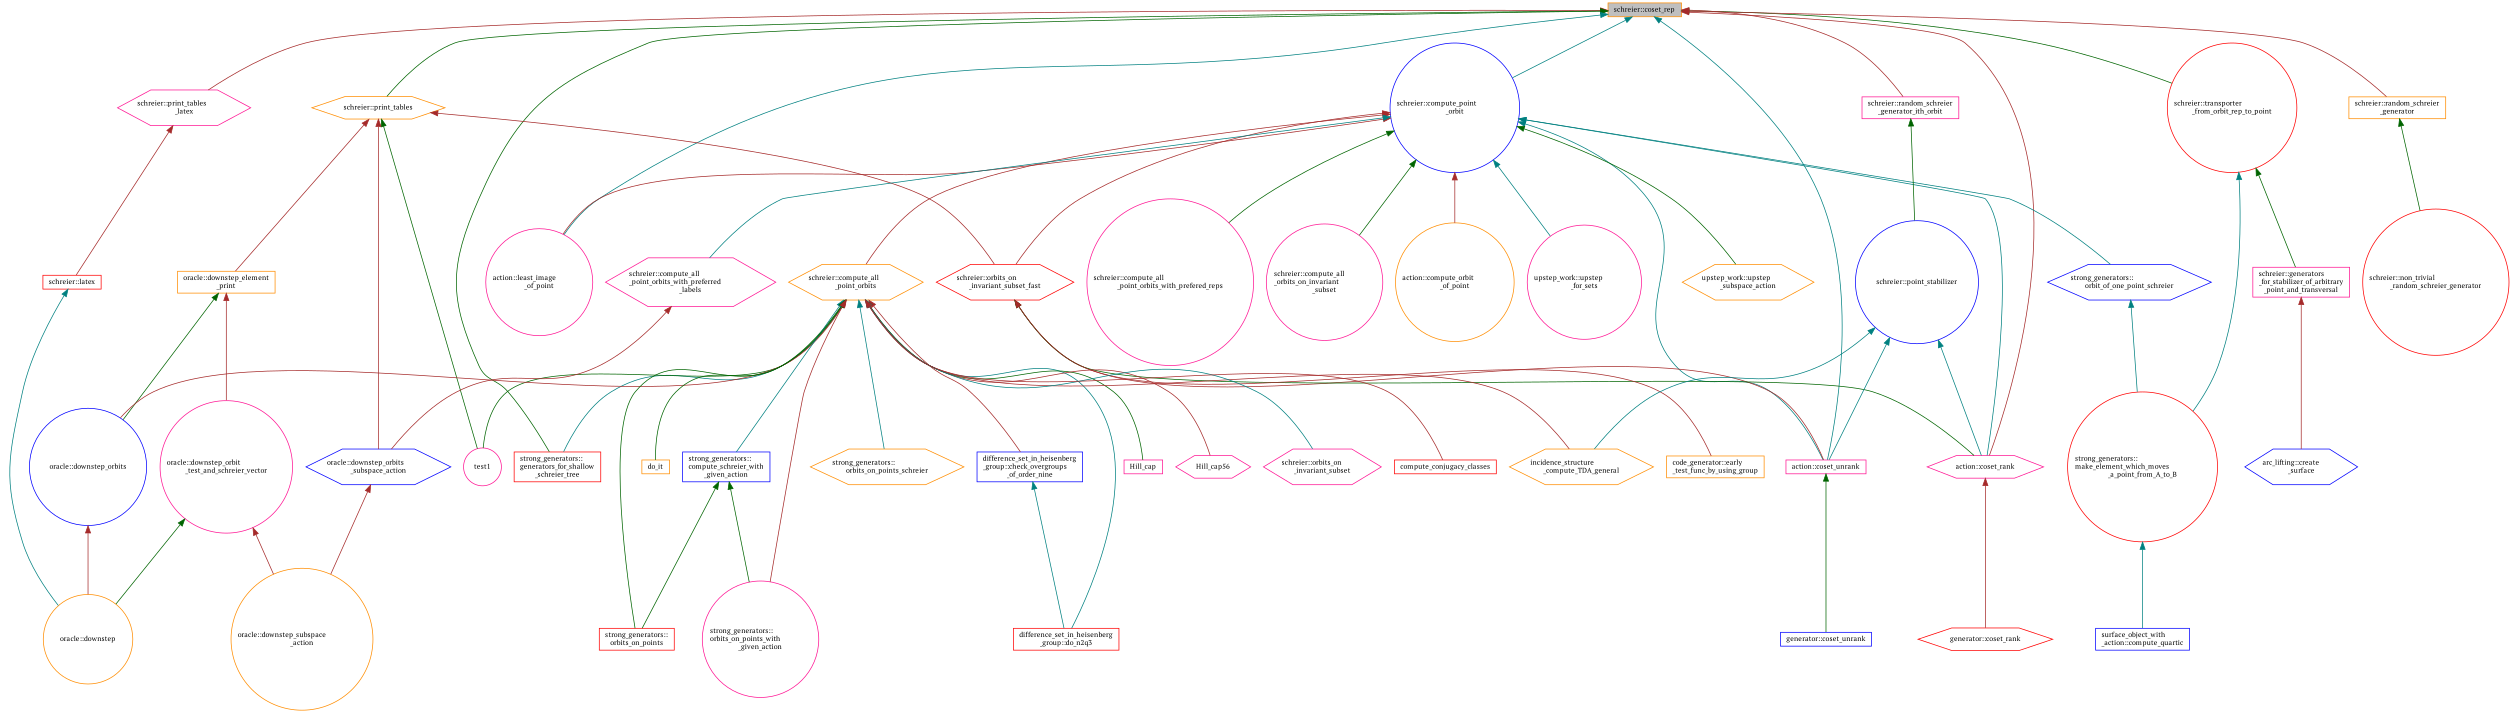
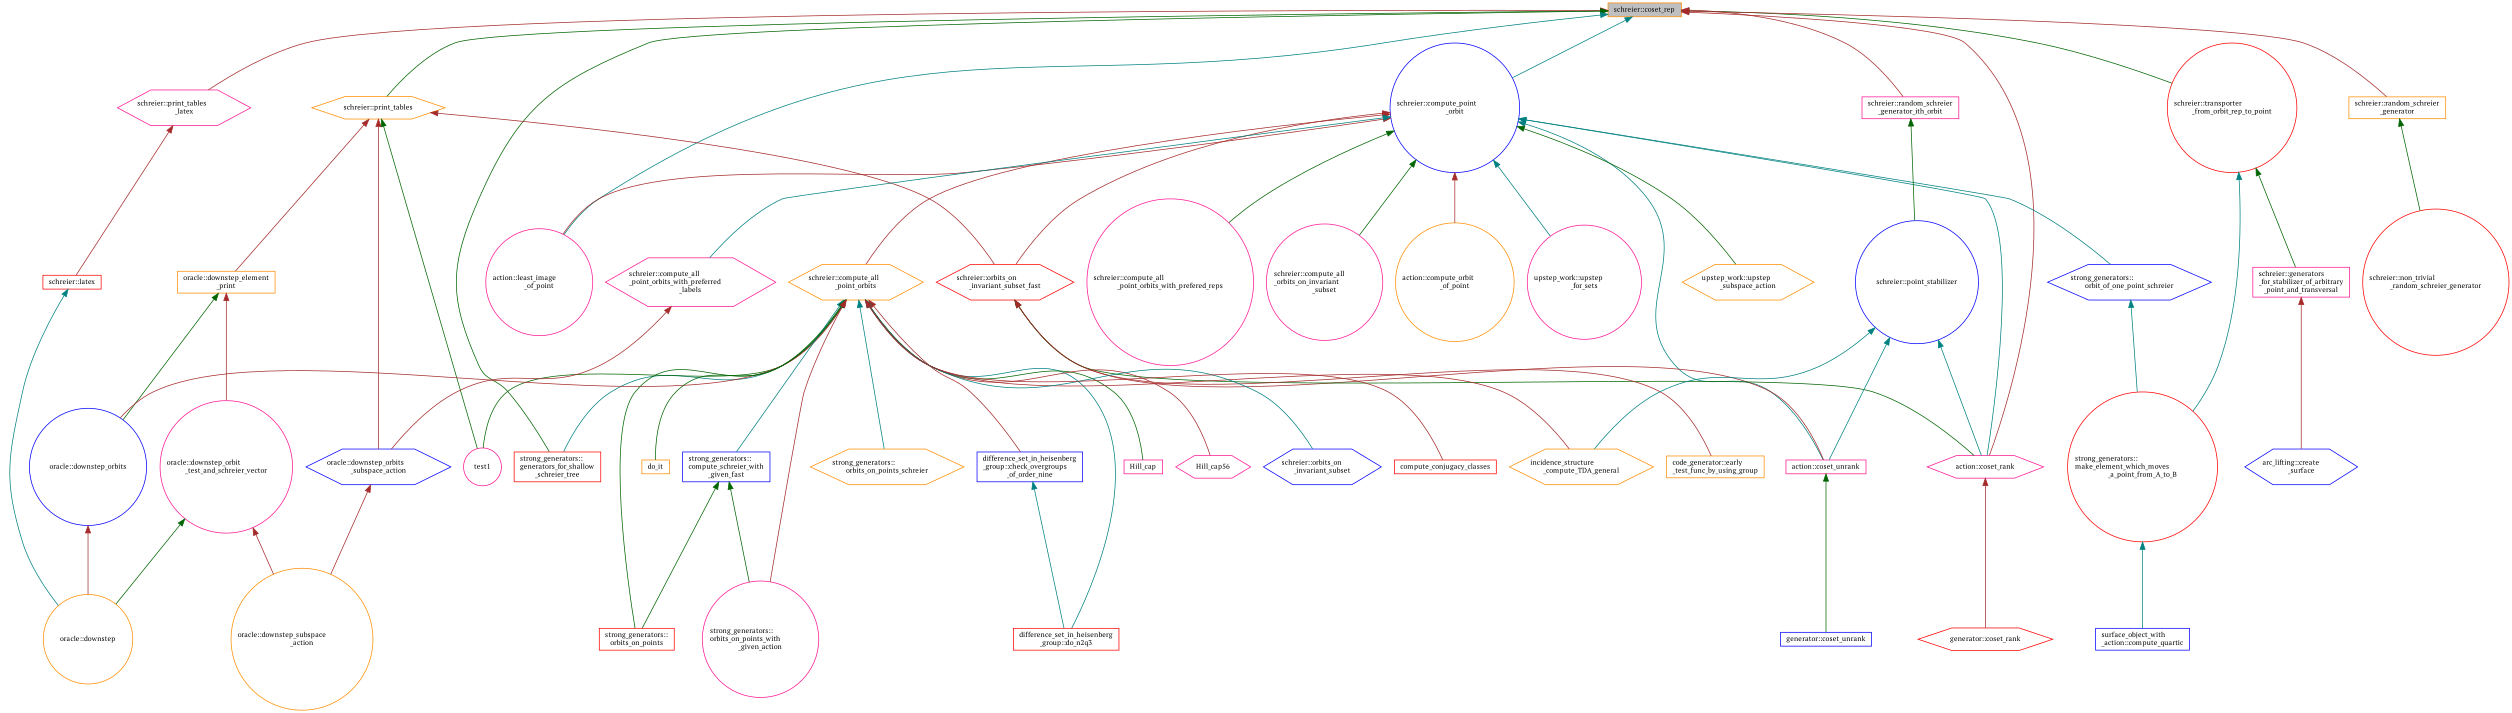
edge "action::coset_unrank" -> "schreier::coset_rep": removed
node "strong_generators:: compute_schreier_with _given_action": label "strong_generators:: compute_schreier_with _given_action" -> "strong_generators:: compute_schreier_with _given_fast"
node "schreier::orbits_on _invariant_subset": color deeppink -> blue
